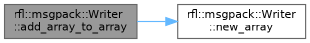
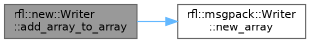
node "rfl::msgpack::Writer ::add_array_to_array": label "rfl::msgpack::Writer ::add_array_to_array" -> "rfl::new::Writer ::add_array_to_array"
